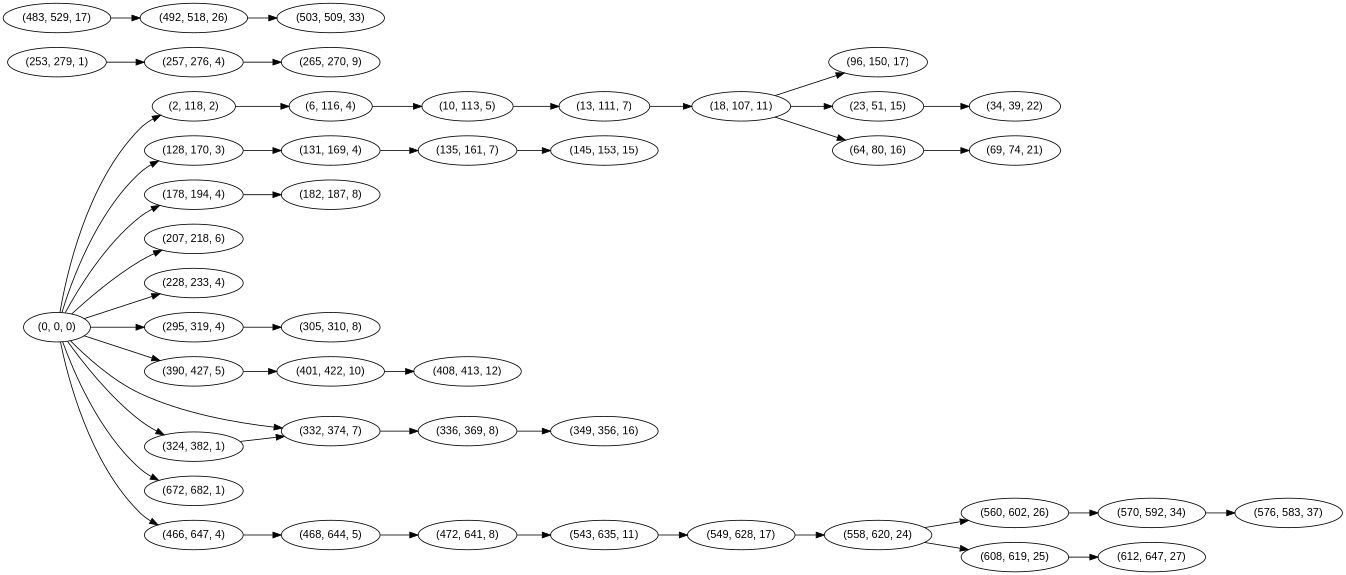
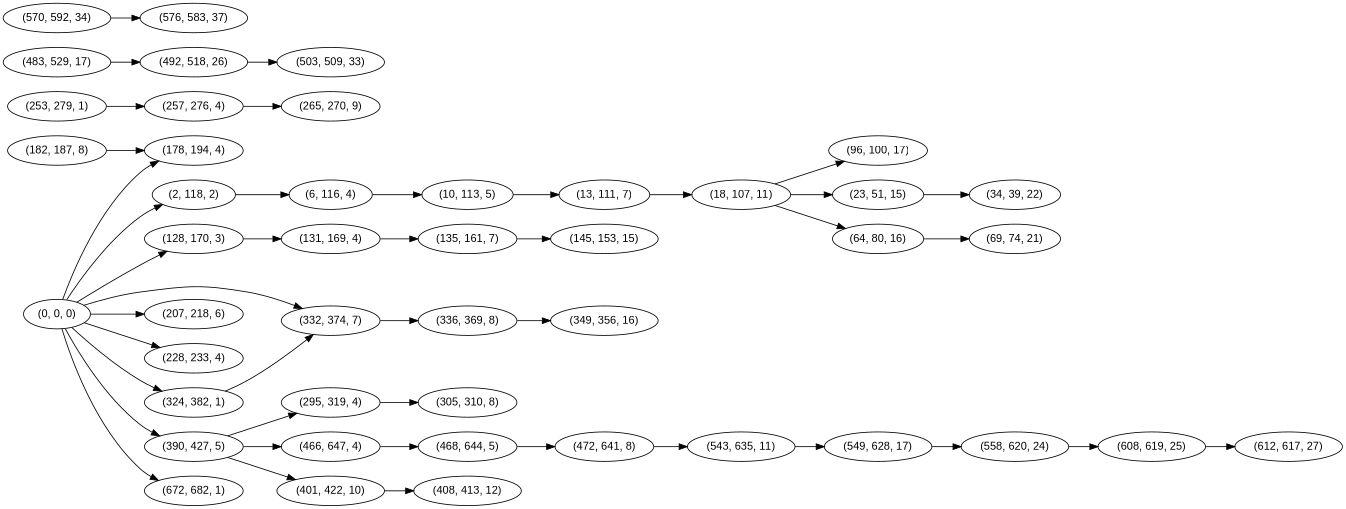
node "(96, 150, 17)": label "(96, 150, 17)" -> "(96, 100, 17)"
edge "(178, 194, 4)" -> "(182, 187, 8)": reversed
edge "(0, 0, 0)" -> "(295, 319, 4)": now "(390, 427, 5)" -> "(295, 319, 4)"
edge "(0, 0, 0)" -> "(466, 647, 4)": now "(390, 427, 5)" -> "(466, 647, 4)"
node "(560, 602, 26)": removed
node "(612, 647, 27)": label "(612, 647, 27)" -> "(612, 617, 27)"
